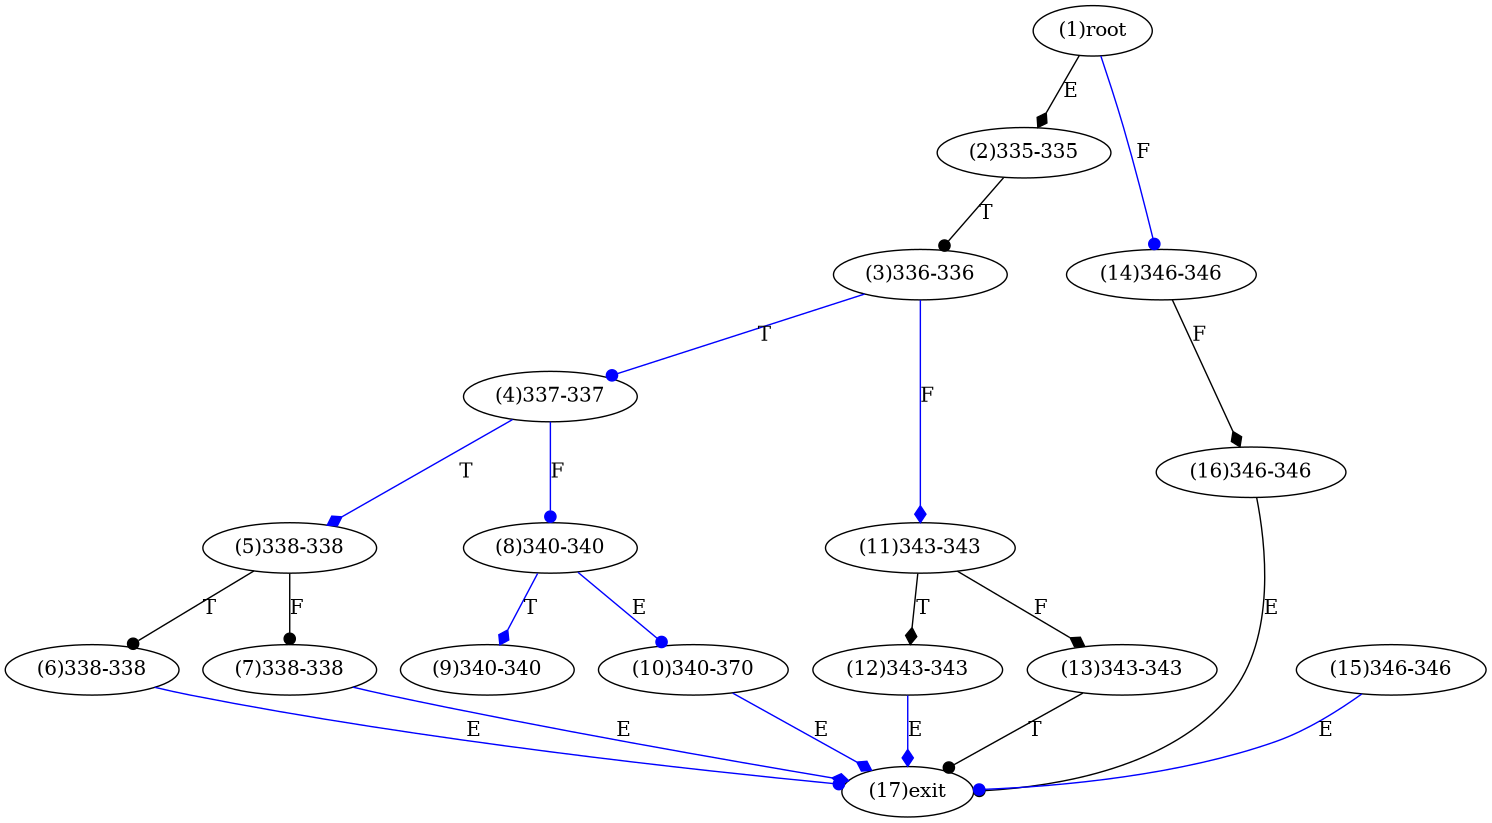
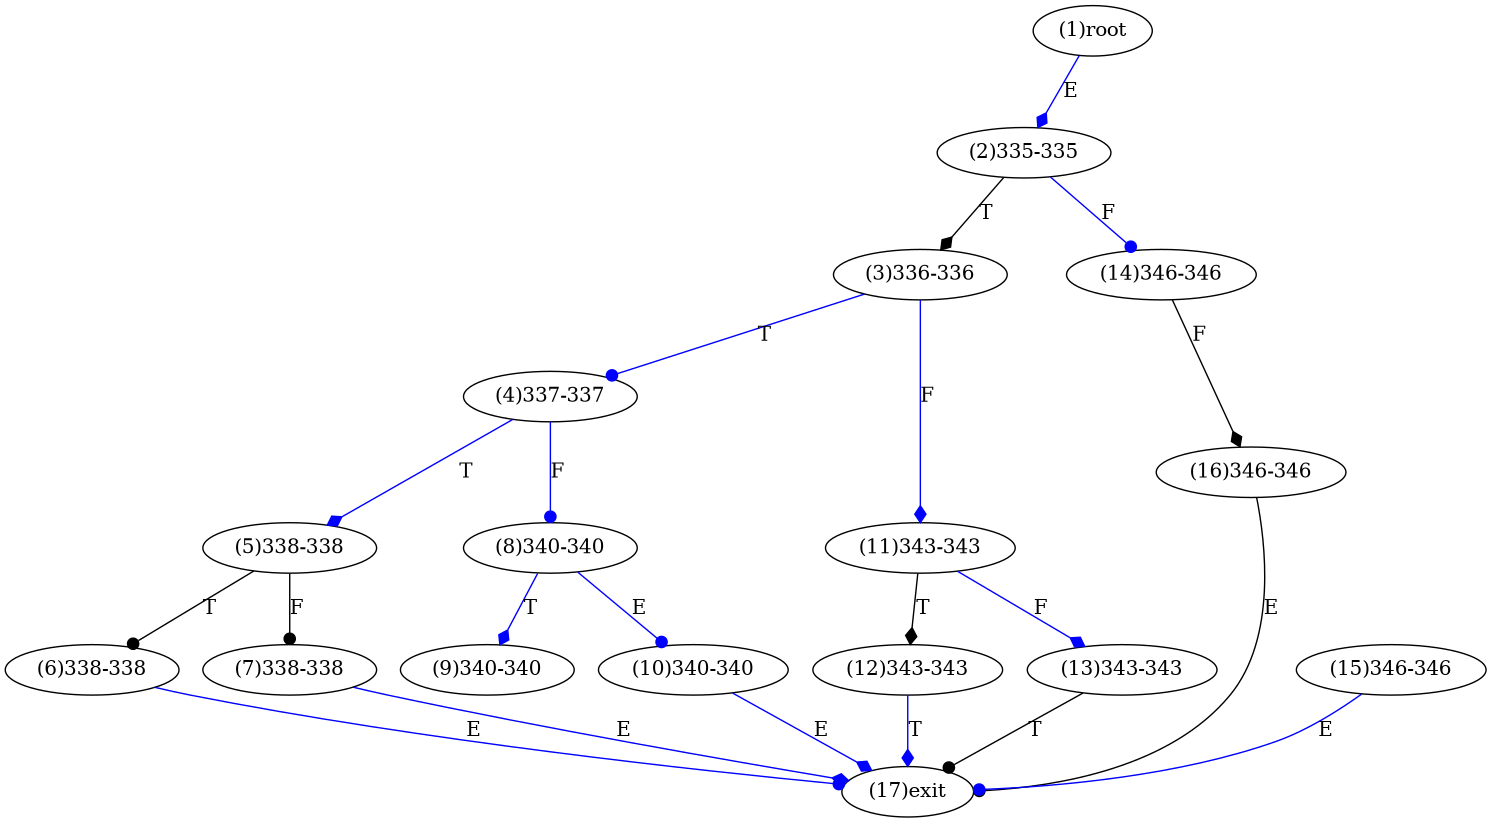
edge "(1)root" -> "(2)335-335": color black -> blue
edge "(1)root" -> "(14)346-346": now "(2)335-335" -> "(14)346-346"
edge "(2)335-335" -> "(3)336-336": arrowhead dot -> diamond
edge "(11)343-343" -> "(13)343-343": color black -> blue
node "(10)340-370": label "(10)340-370" -> "(10)340-340"
edge "(12)343-343" -> "(17)exit": label "E" -> "T"
